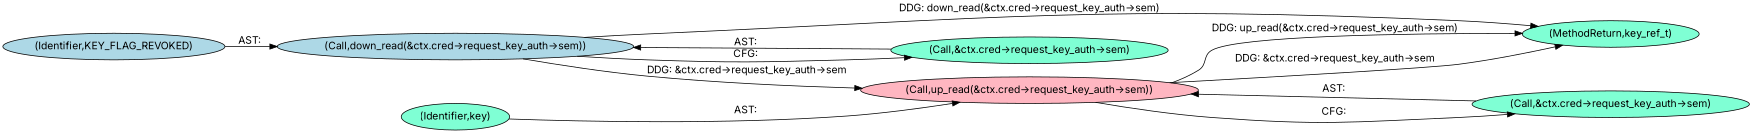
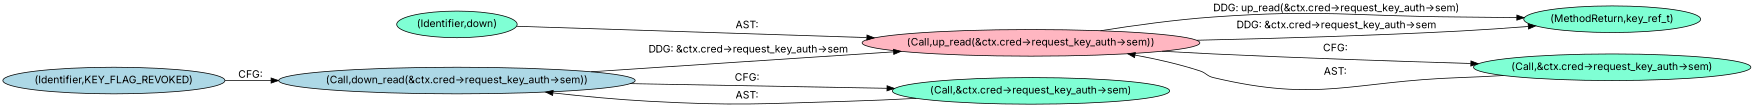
edge "(Call,down_read(&ctx.cred->request_key_auth->sem))" -> "(MethodReturn,key_ref_t)": removed, label "DDG: down_read(&ctx.cred->request_key_auth->sem)"
edge "(Identifier,KEY_FLAG_REVOKED)" -> "(Call,down_read(&ctx.cred->request_key_auth->sem))": label "AST: " -> "CFG: "
node "(Identifier,key)": label "(Identifier,key)" -> "(Identifier,down)"
